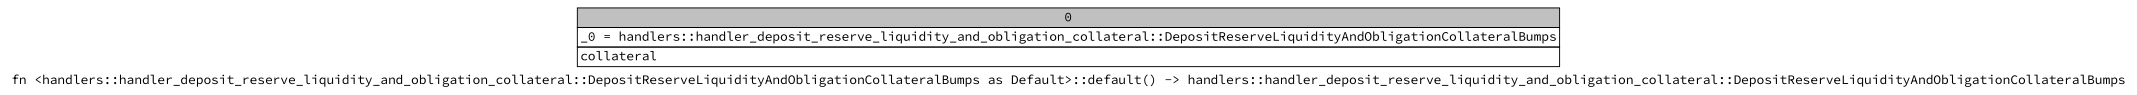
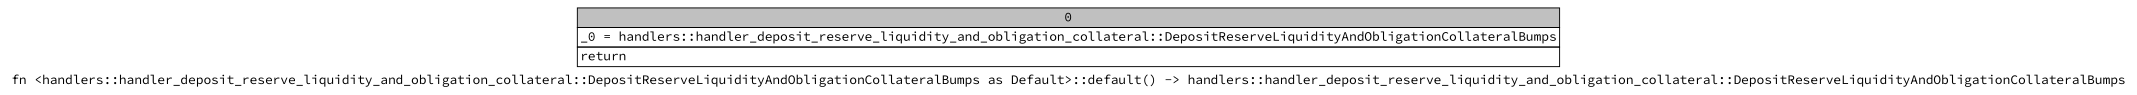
node "0": text "collateral" -> "return"
